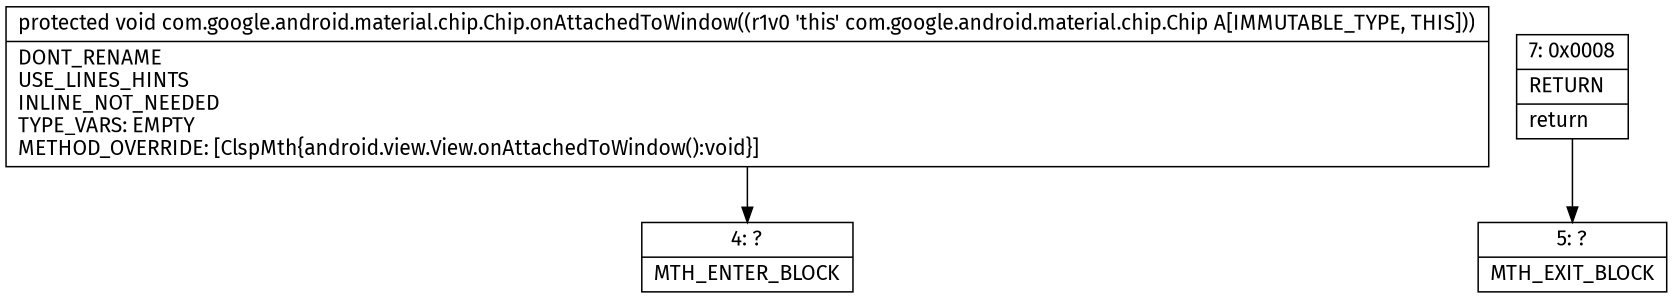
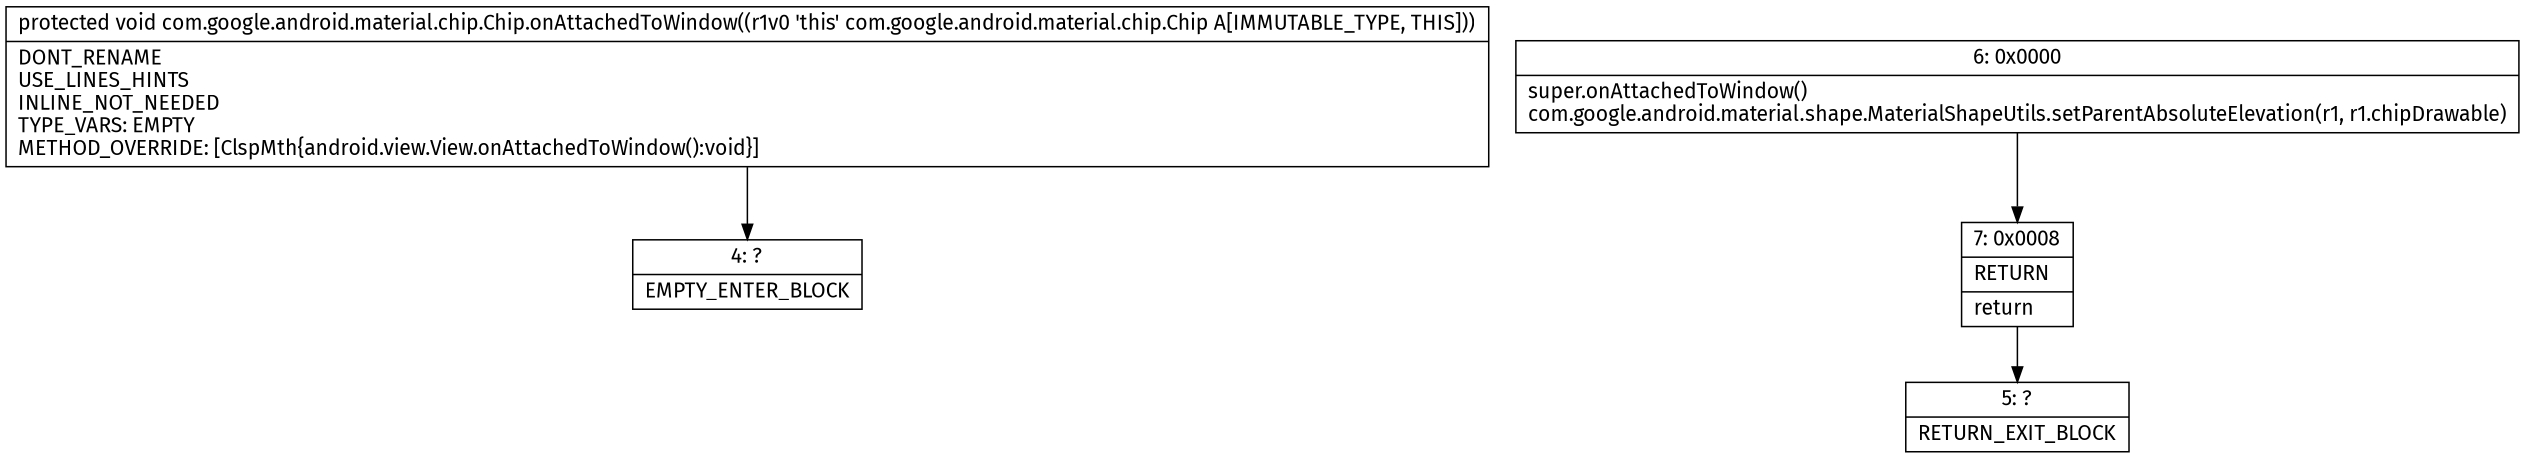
node "6: 0x0000": added
node "4: ?": text "MTH_ENTER_BLOCK" -> "EMPTY_ENTER_BLOCK"
node "5: ?": text "MTH_EXIT_BLOCK" -> "RETURN_EXIT_BLOCK"
